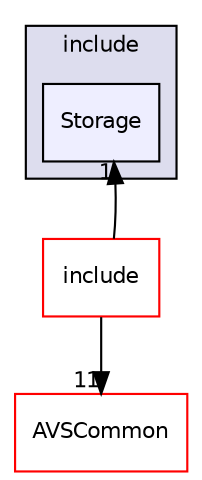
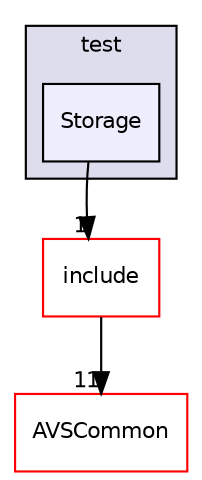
cluster "include": label "include" -> "test"
edge "include" -> "Storage": reversed
